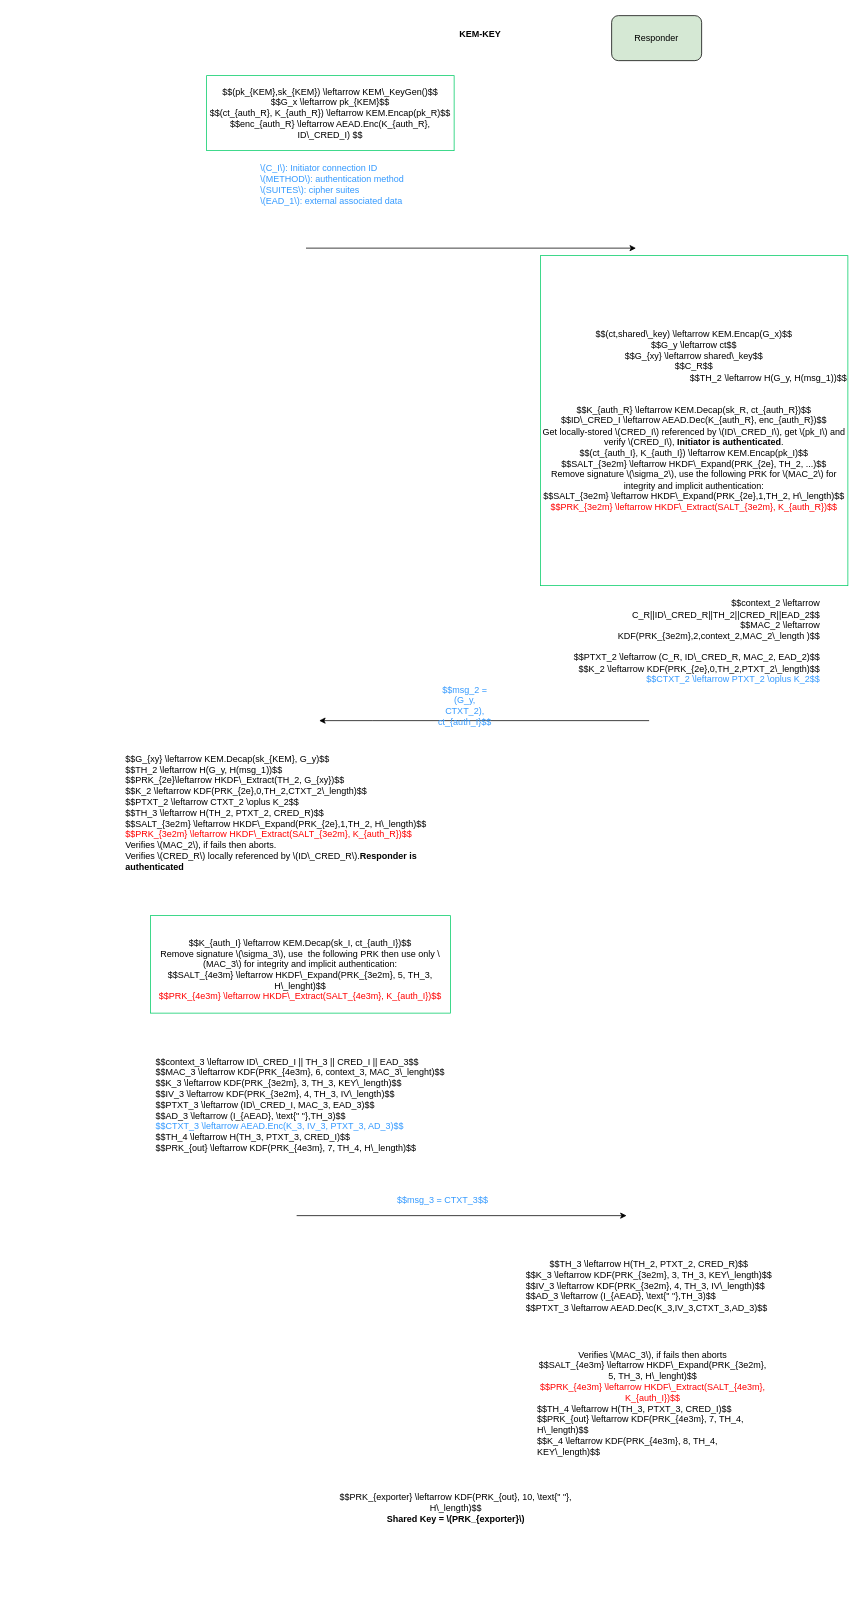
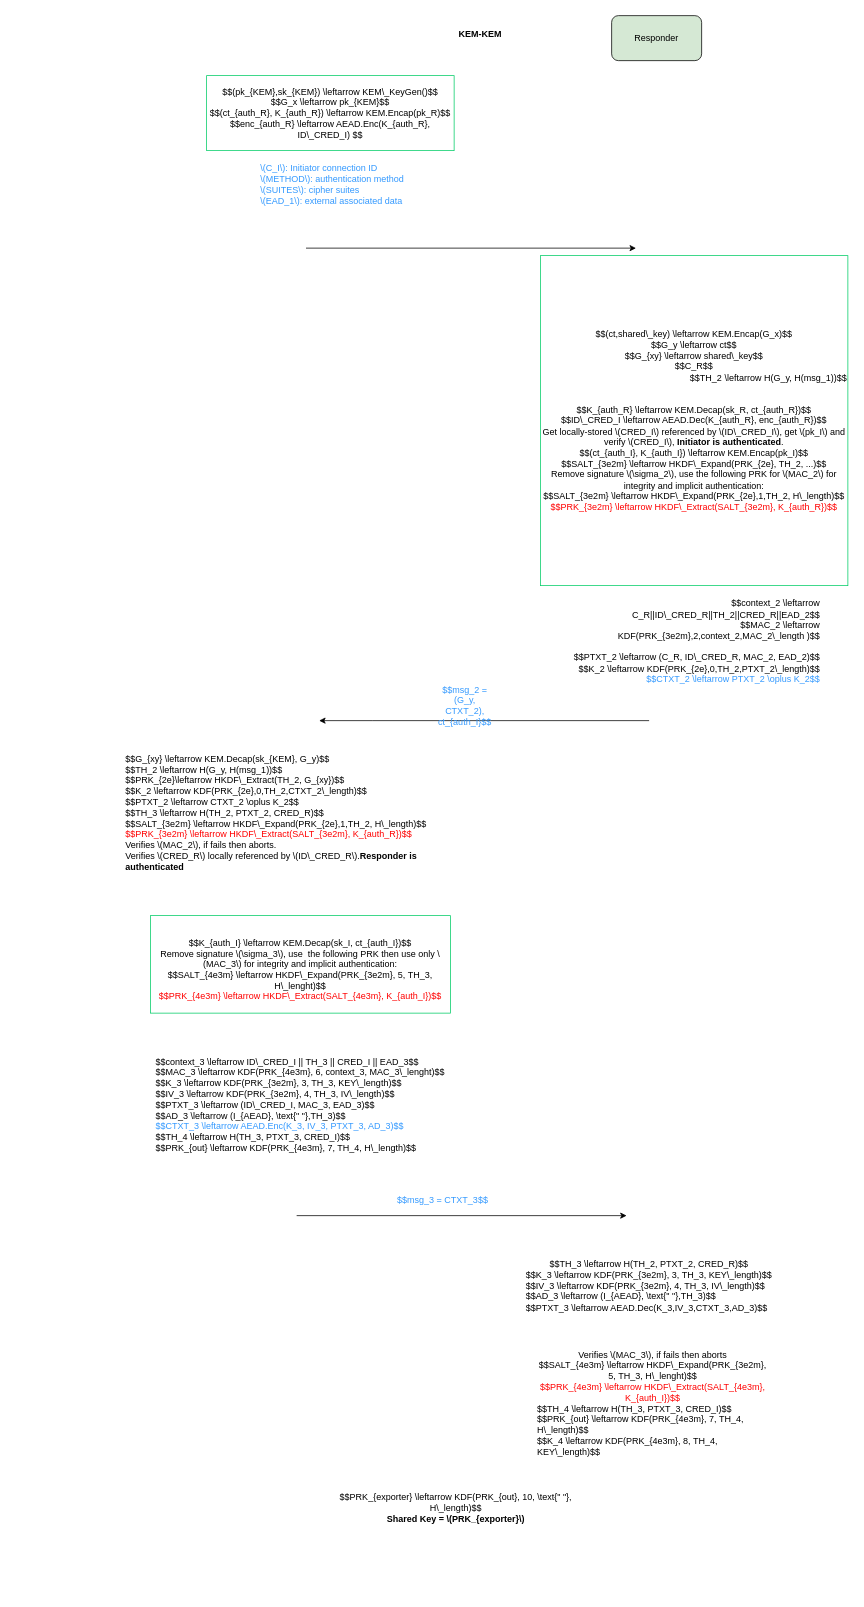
node "KEM-KEY": label "KEM-KEY" -> "KEM-KEM"
